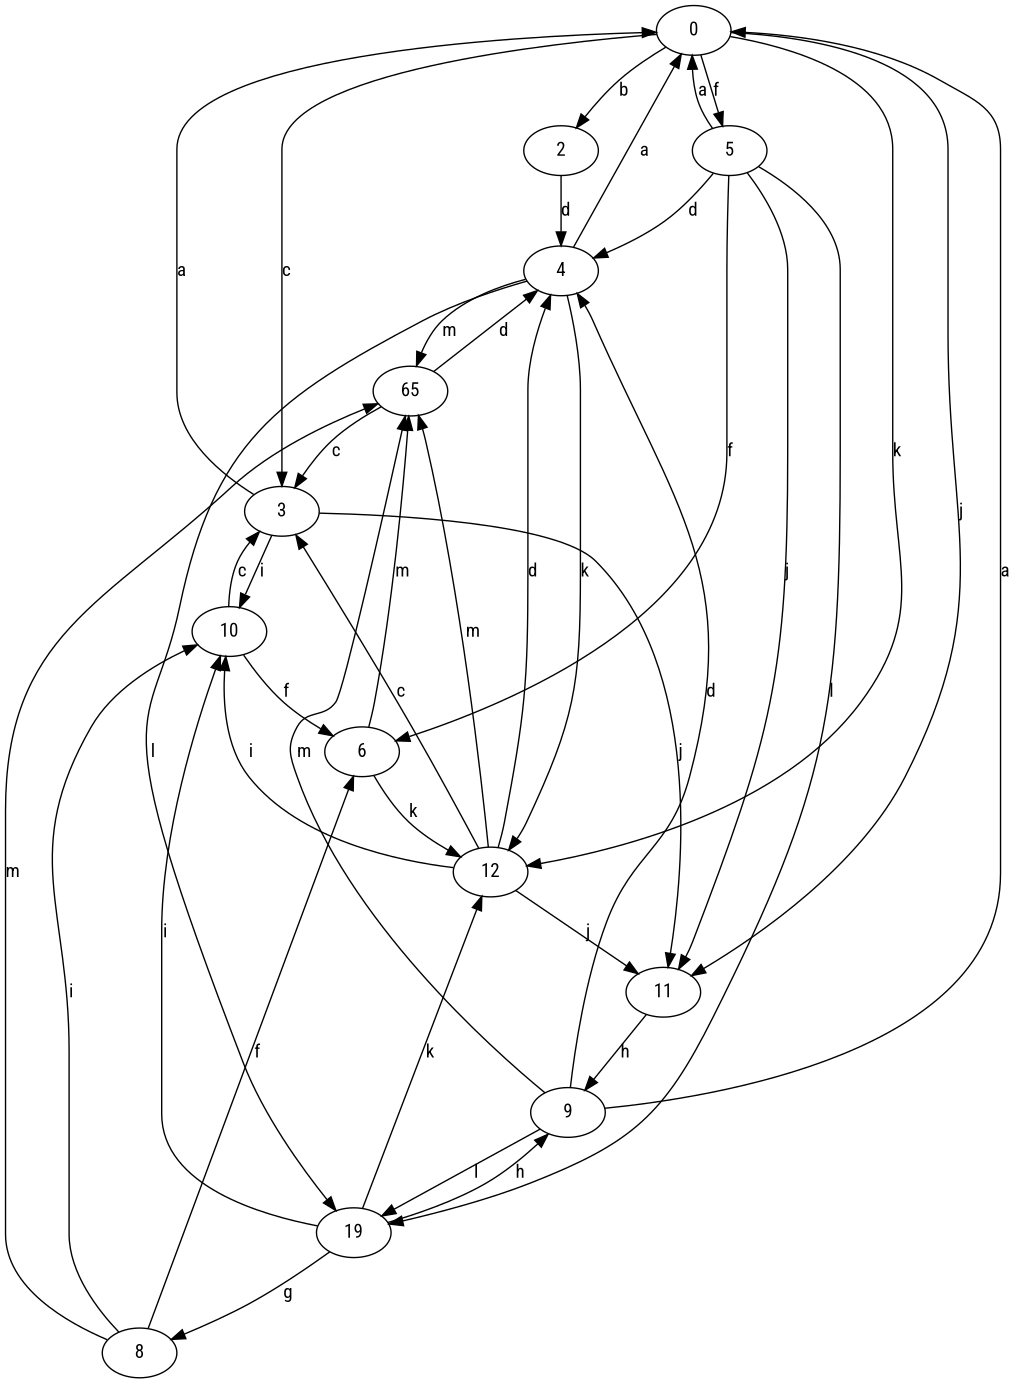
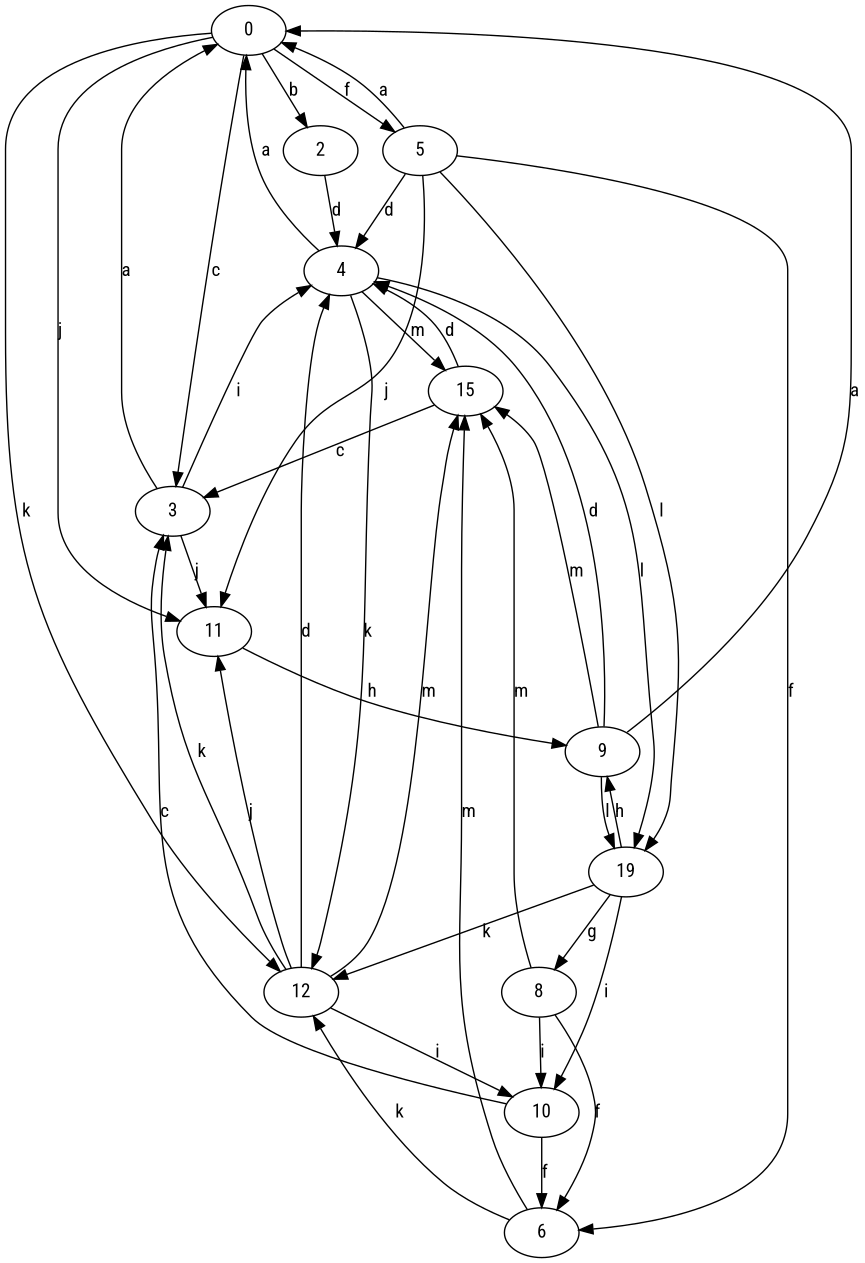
node "65": label "65" -> "15"
edge "3" -> "10": now "3" -> "4"
edge "12" -> "3": label "c" -> "k"
